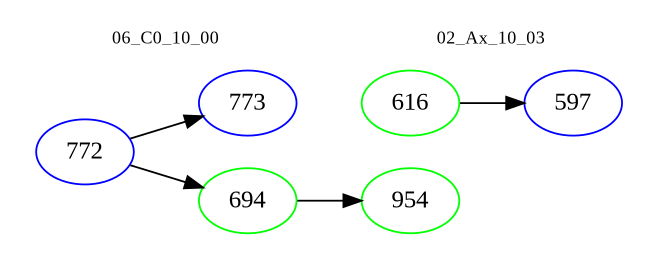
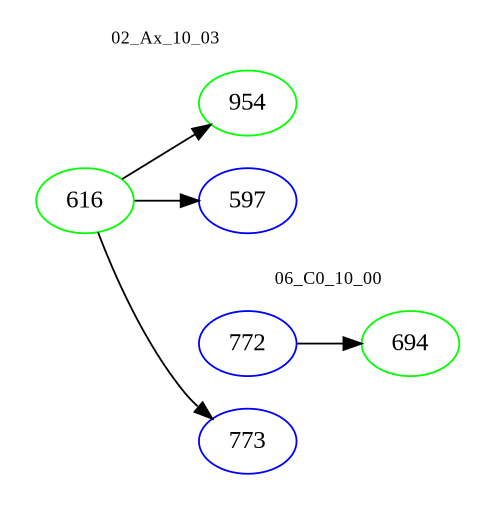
edge "772" -> "773": now "616" -> "773"
edge "694" -> "954": now "616" -> "954"
